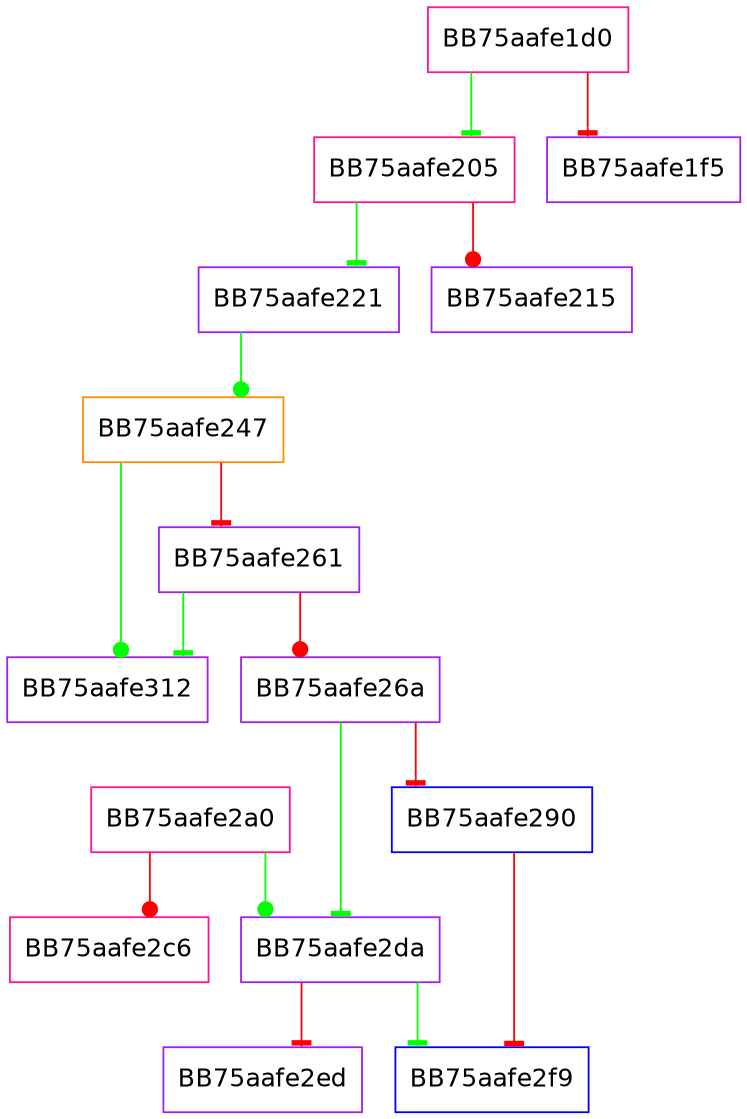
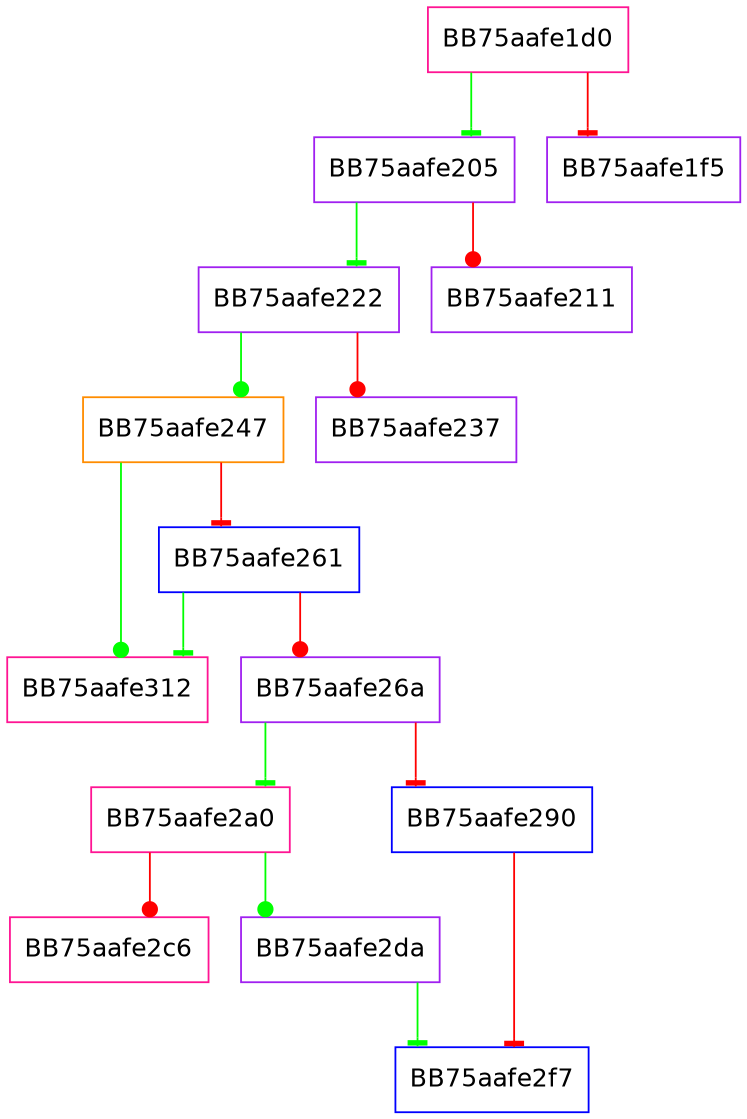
node "BB75aafe205": color deeppink -> purple
node "BB75aafe221": label "BB75aafe221" -> "BB75aafe222"
node "BB75aafe215": label "BB75aafe215" -> "BB75aafe211"
node "BB75aafe237": added
node "BB75aafe261": color purple -> blue
node "BB75aafe312": color purple -> deeppink
edge "BB75aafe26a" -> "BB75aafe2da": now "BB75aafe26a" -> "BB75aafe2a0"
node "BB75aafe2ed": removed
node "BB75aafe2f9": label "BB75aafe2f9" -> "BB75aafe2f7"
